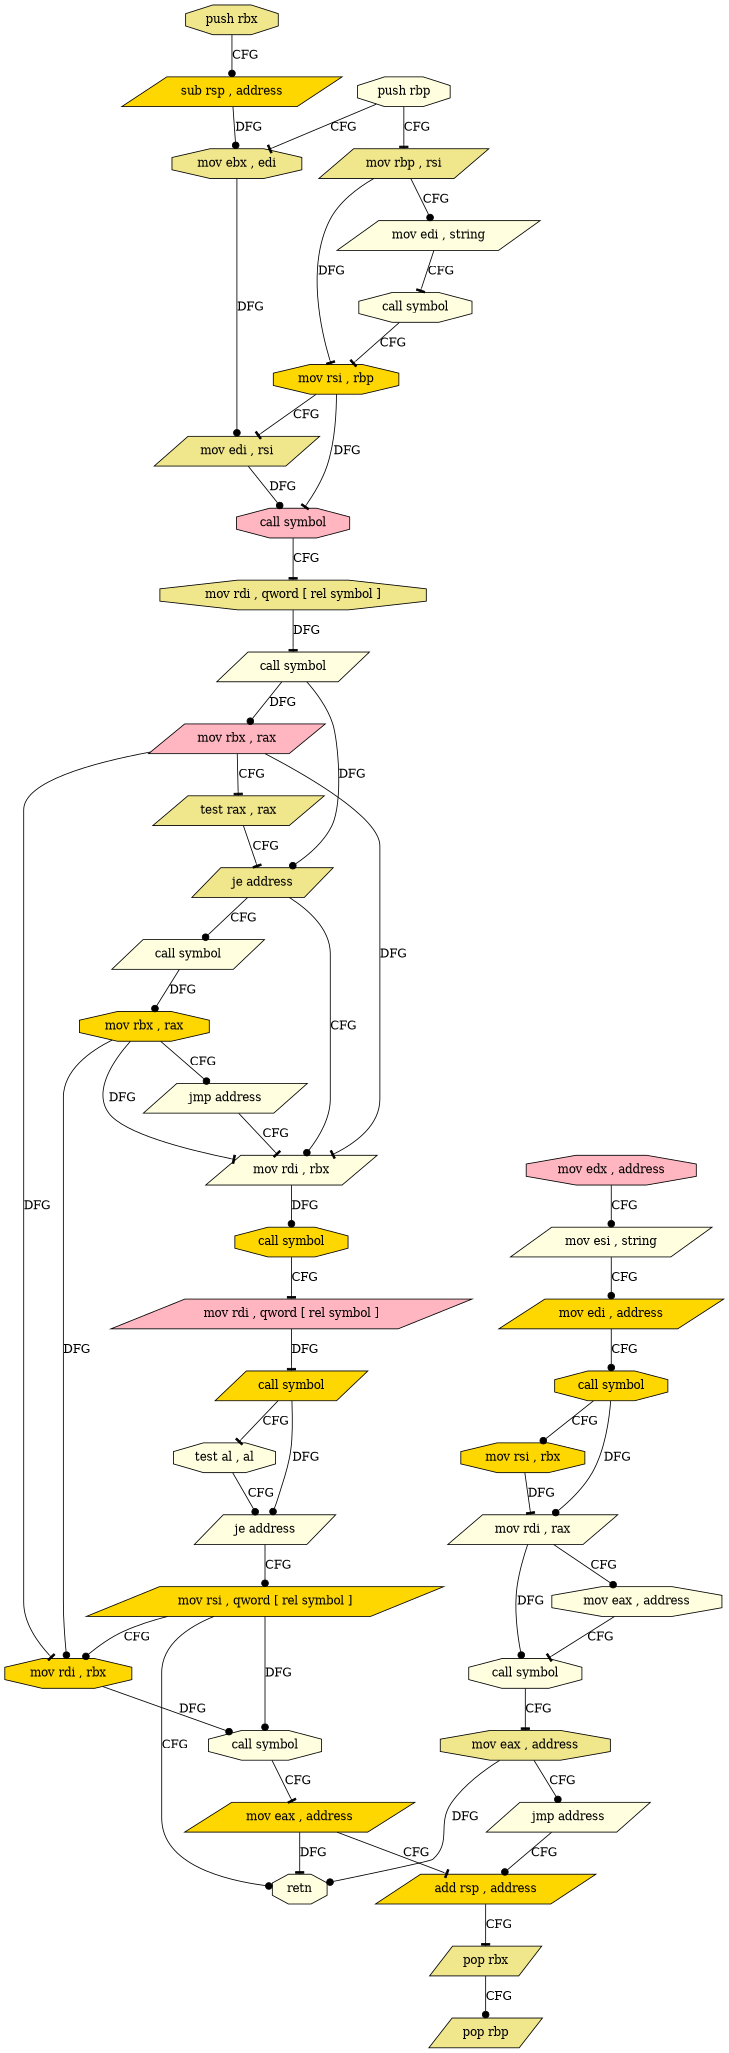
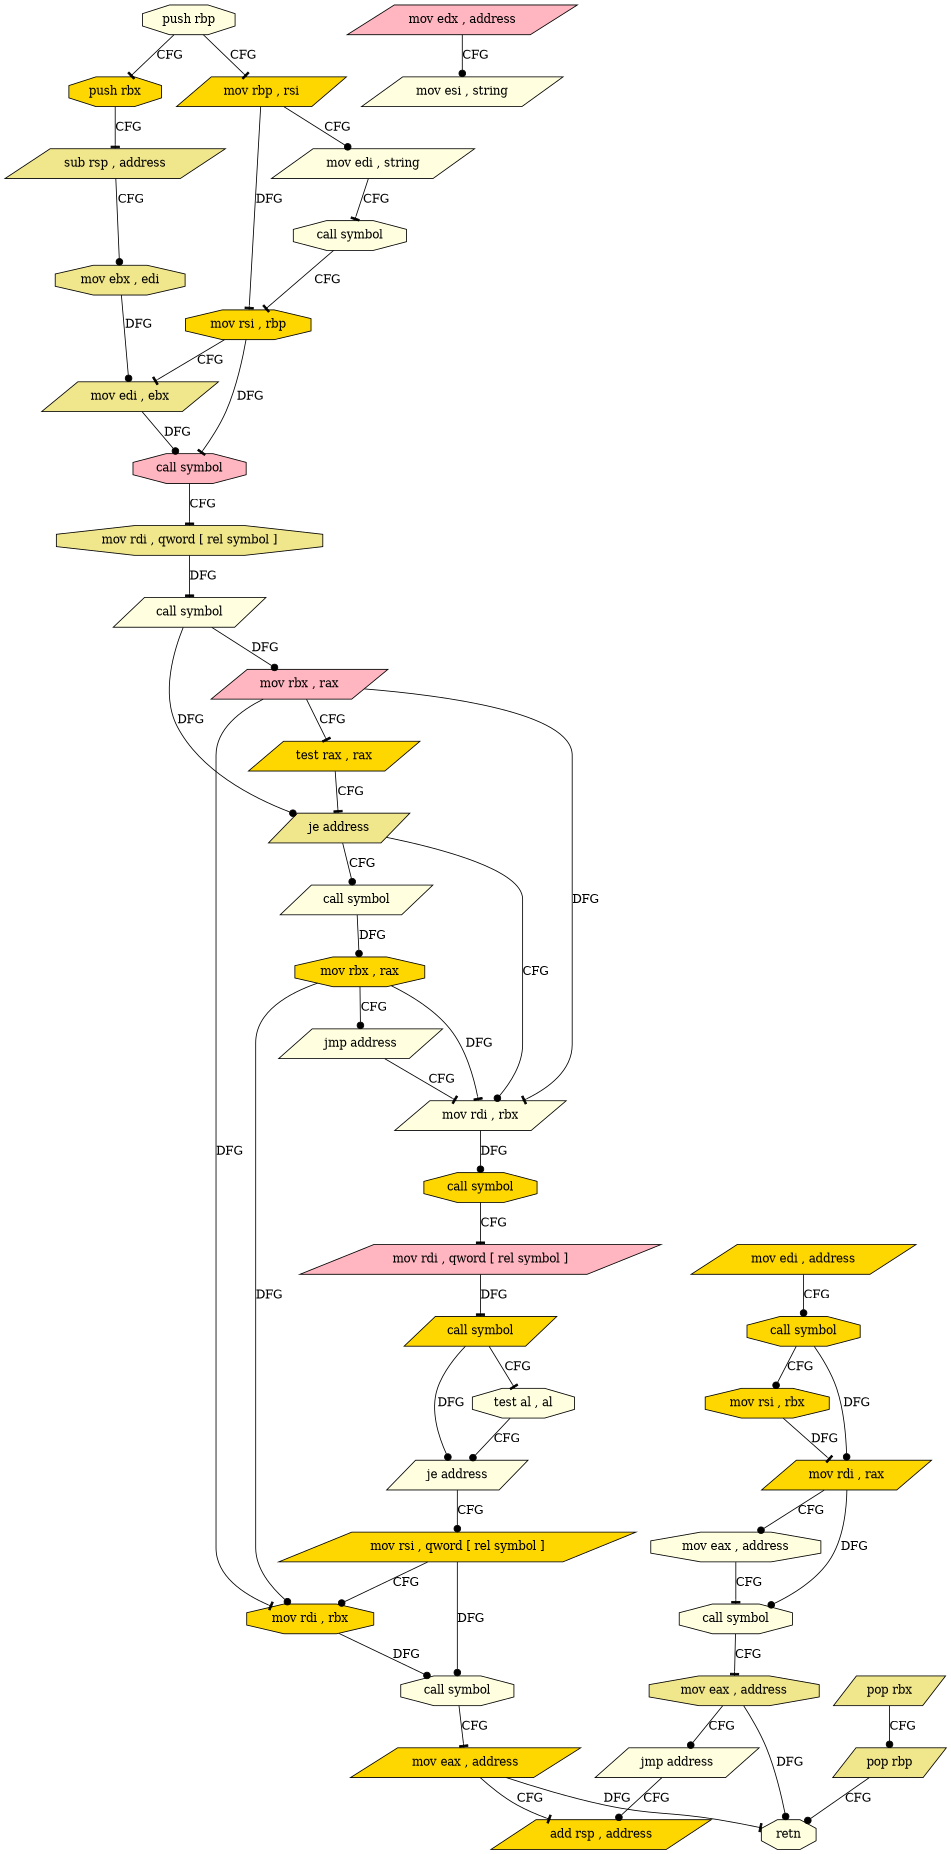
node "push rbx": fillcolor khaki -> gold
edge "push rbx" -> "sub rsp , address": arrowhead dot -> tee
node "sub rsp , address": fillcolor gold -> khaki
edge "push rbp" -> "mov ebx , edi": now "push rbp" -> "push rbx"
edge "sub rsp , address" -> "mov ebx , edi": label "DFG" -> "CFG"
node "mov rbp , rsi": fillcolor khaki -> gold
node "mov edi , rsi": label "mov edi , rsi" -> "mov edi , ebx"
node "test rax , rax": fillcolor khaki -> gold
node "mov edx , address": shape octagon -> parallelogram
edge "mov esi , string" -> "mov edi , address": removed, label "CFG"
node "mov rdi , rax": fillcolor lightyellow -> gold
edge "mov rsi , qword [ rel symbol ]" -> "retn": now "pop rbp" -> "retn"
edge "add rsp , address" -> "pop rbx": removed, label "CFG"
